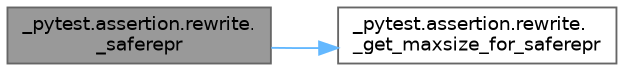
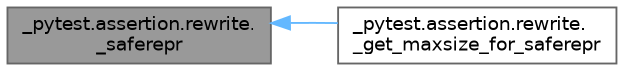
edge "_pytest.assertion.rewrite. _saferepr" -> "_pytest.assertion.rewrite. _get_maxsize_for_saferepr": reversed
